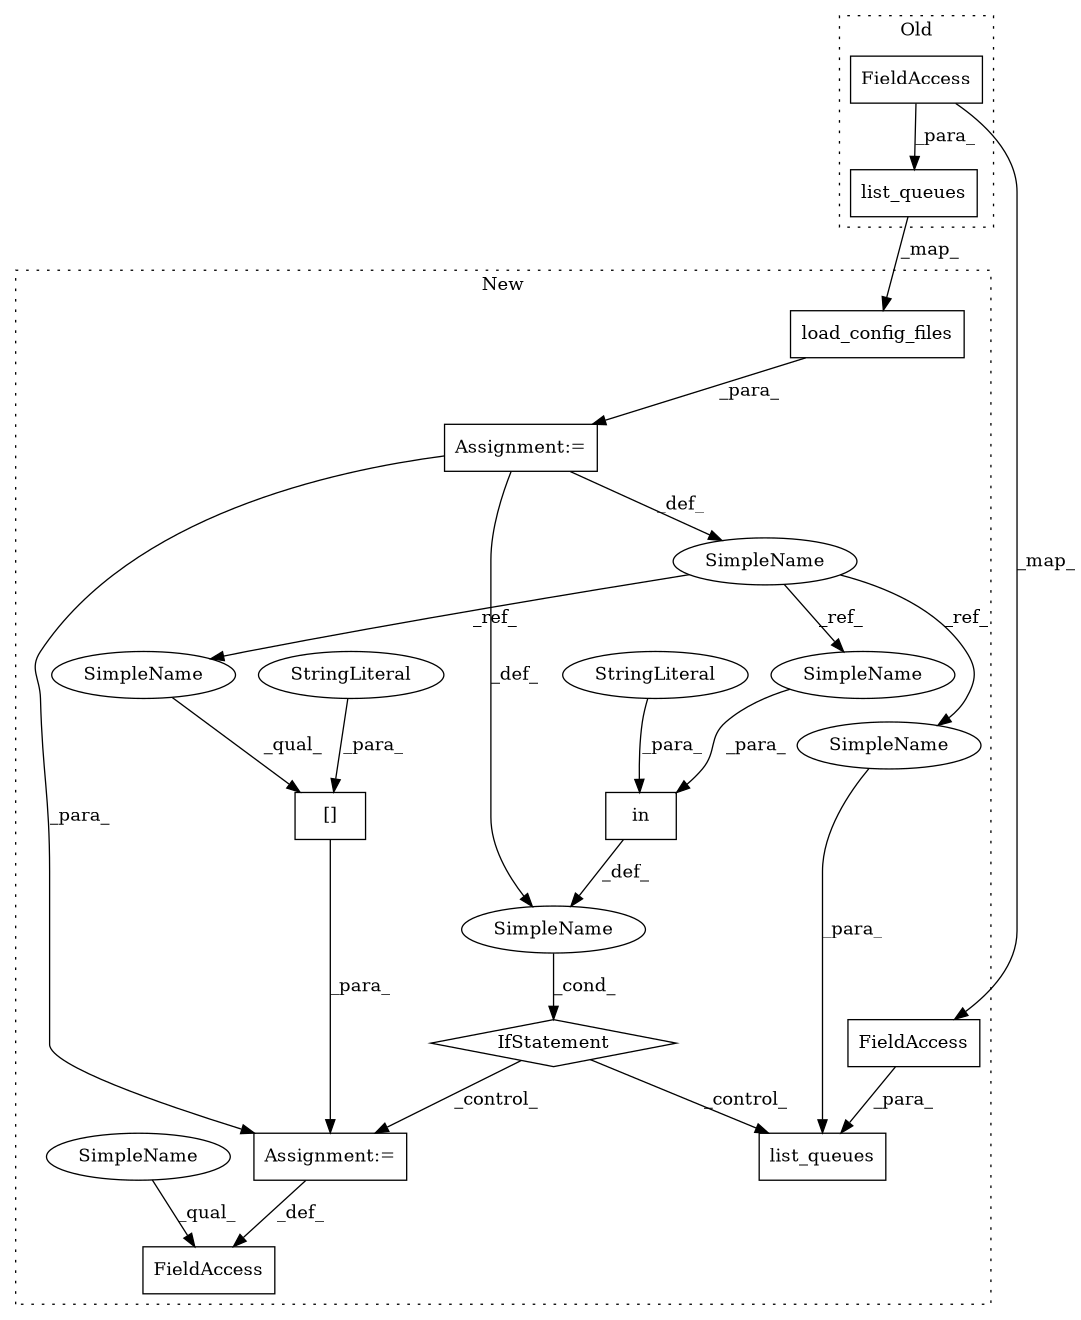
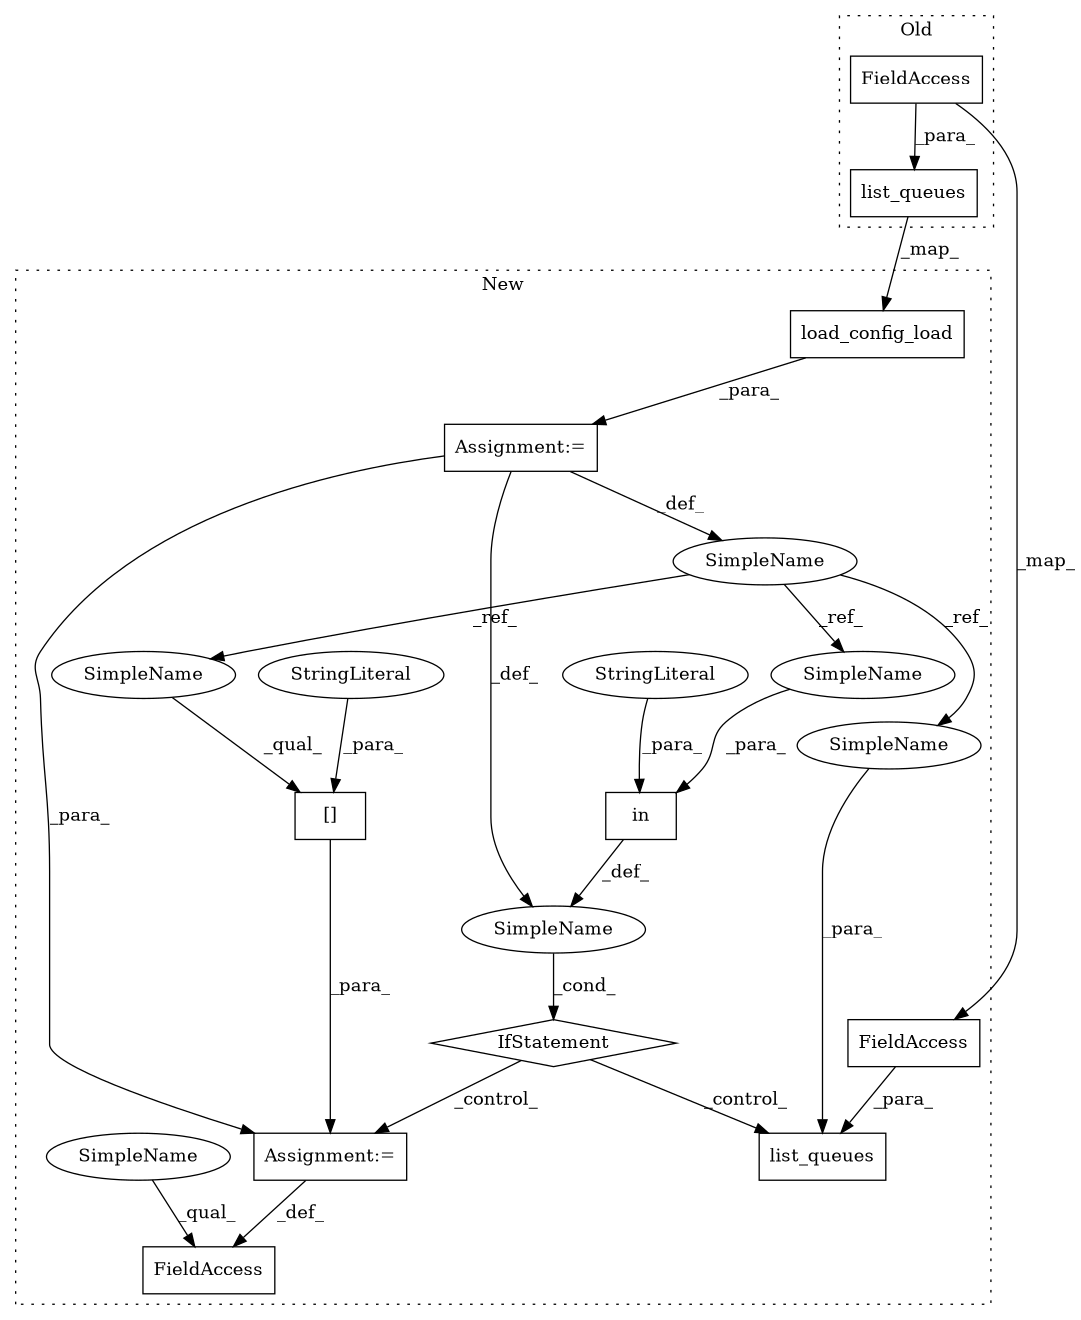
node "load_config_files": label "load_config_files" -> "load_config_load"
